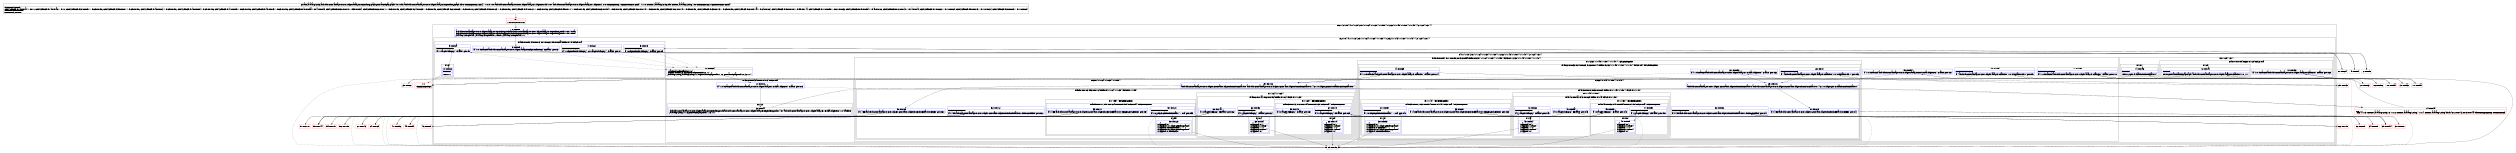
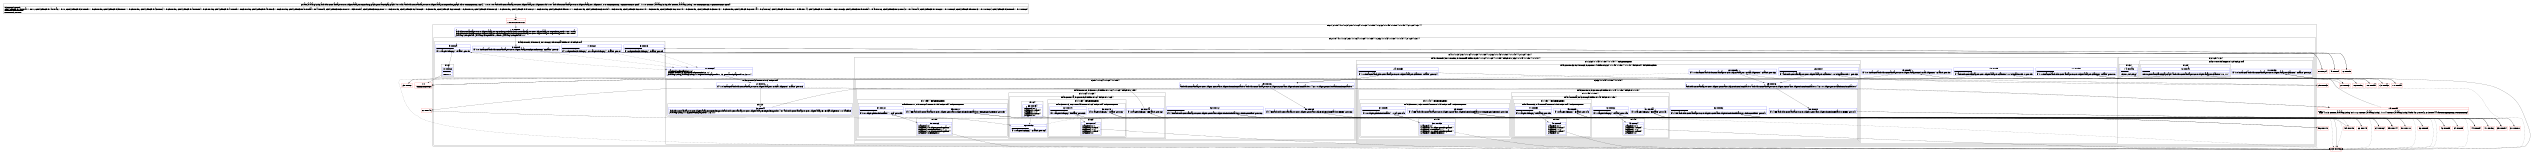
node "74: 0x01a6": text "return r2.getVerticalDimensionBehaviour()" -> "return r2.toString()"
edge "62: 0x0152" -> "63: 0x0154": reversed
